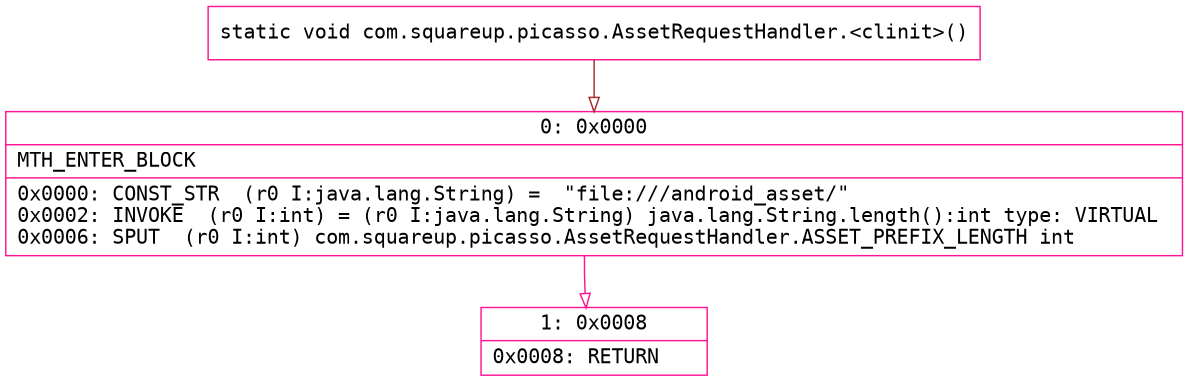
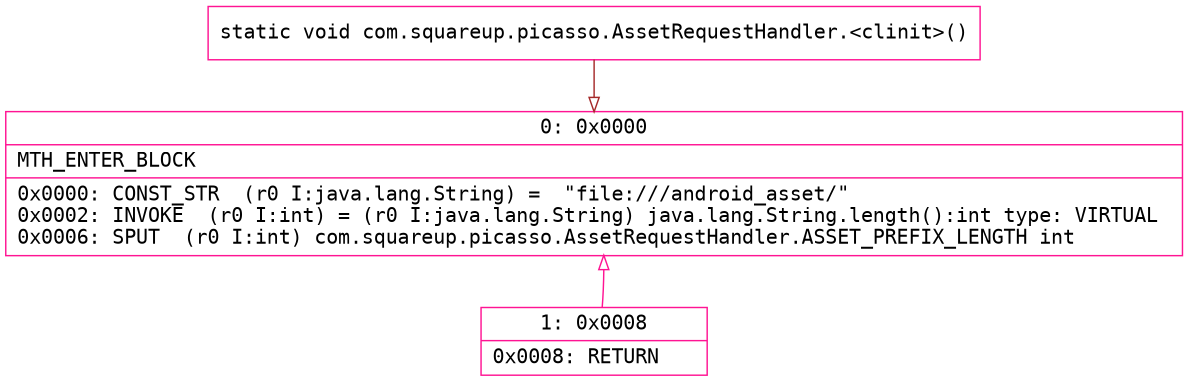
edge "0: 0x0000" -> "1: 0x0008": reversed
